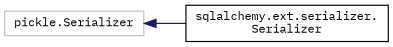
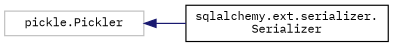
node "pickle.Serializer": label "pickle.Serializer" -> "pickle.Pickler"
